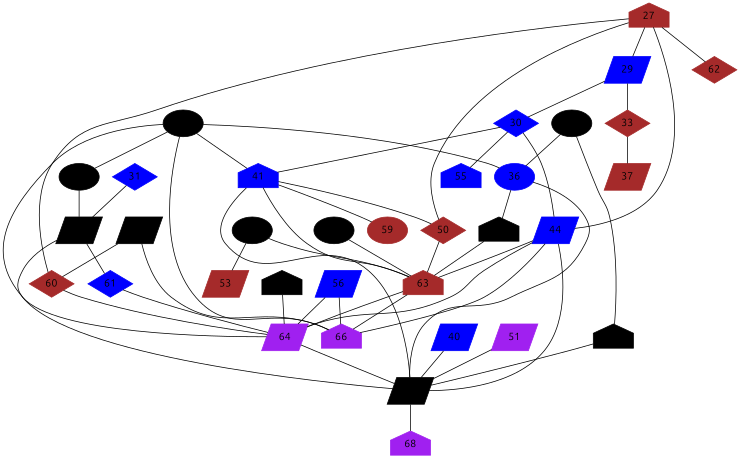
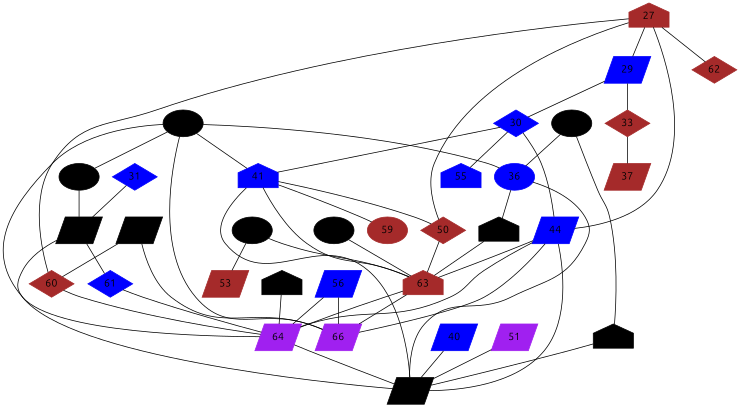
node "66": shape house -> parallelogram
node "68": removed
